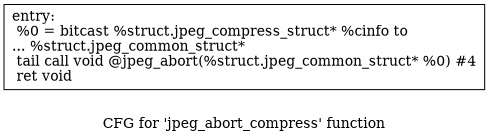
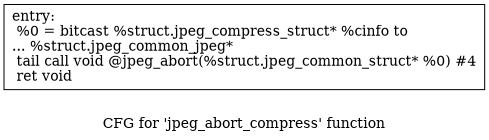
node "entry:": text "... %struct.jpeg_common_struct*" -> "... %struct.jpeg_common_jpeg*"
